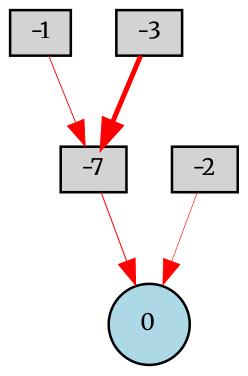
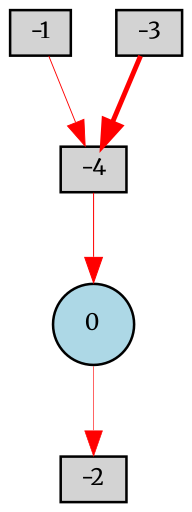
node "-7": label "-7" -> "-4"
edge "-2" -> "0": reversed
